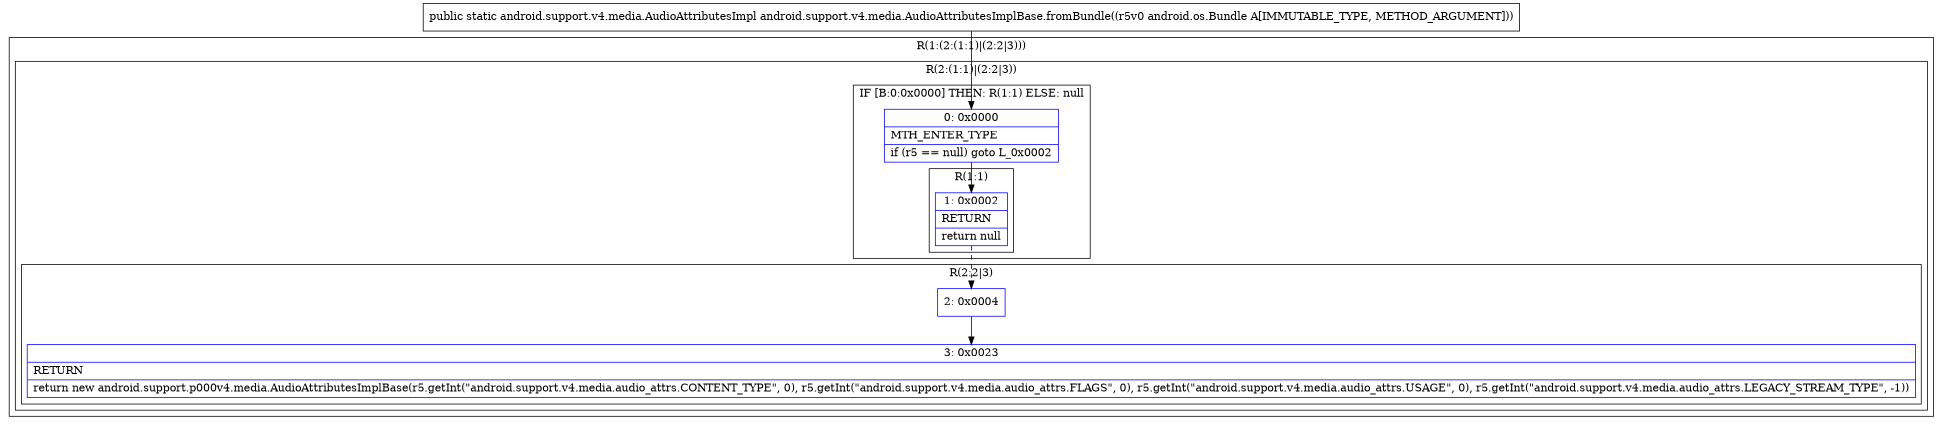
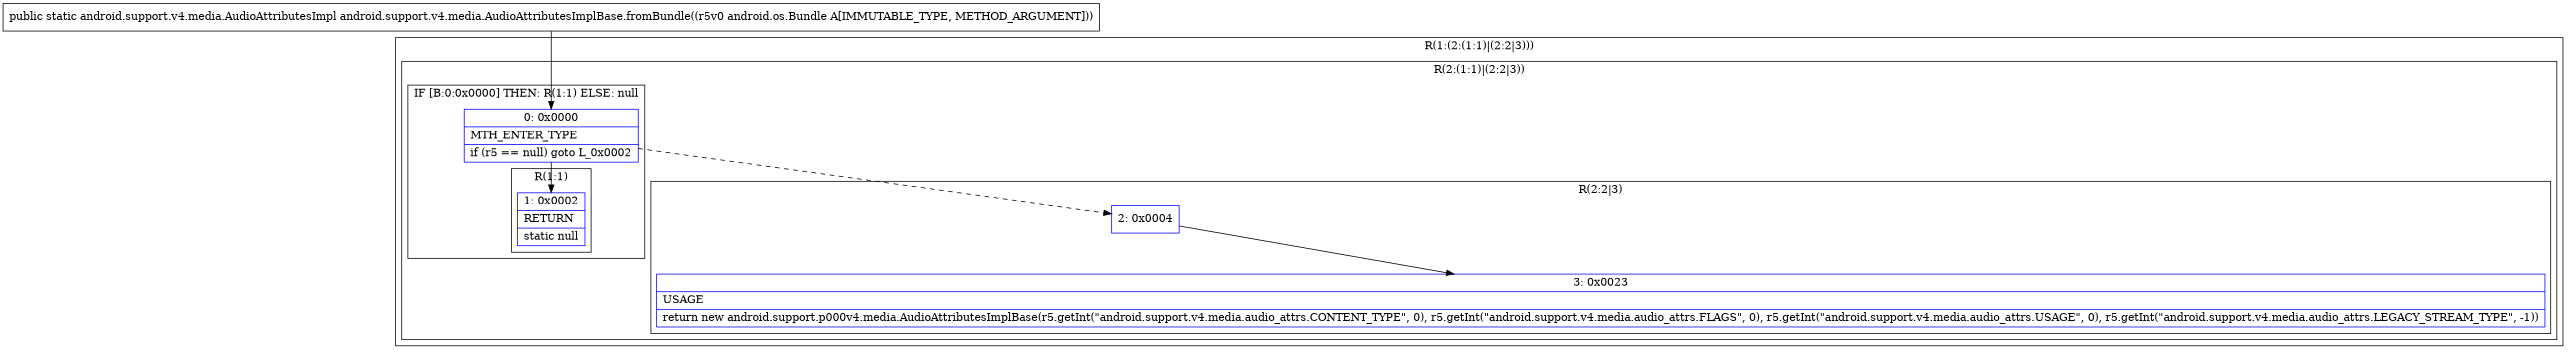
node "1: 0x0002": text "return null" -> "static null"
edge "1: 0x0002" -> "2: 0x0004": now "0: 0x0000" -> "2: 0x0004"
node "3: 0x0023": text "RETURN" -> "USAGE"
